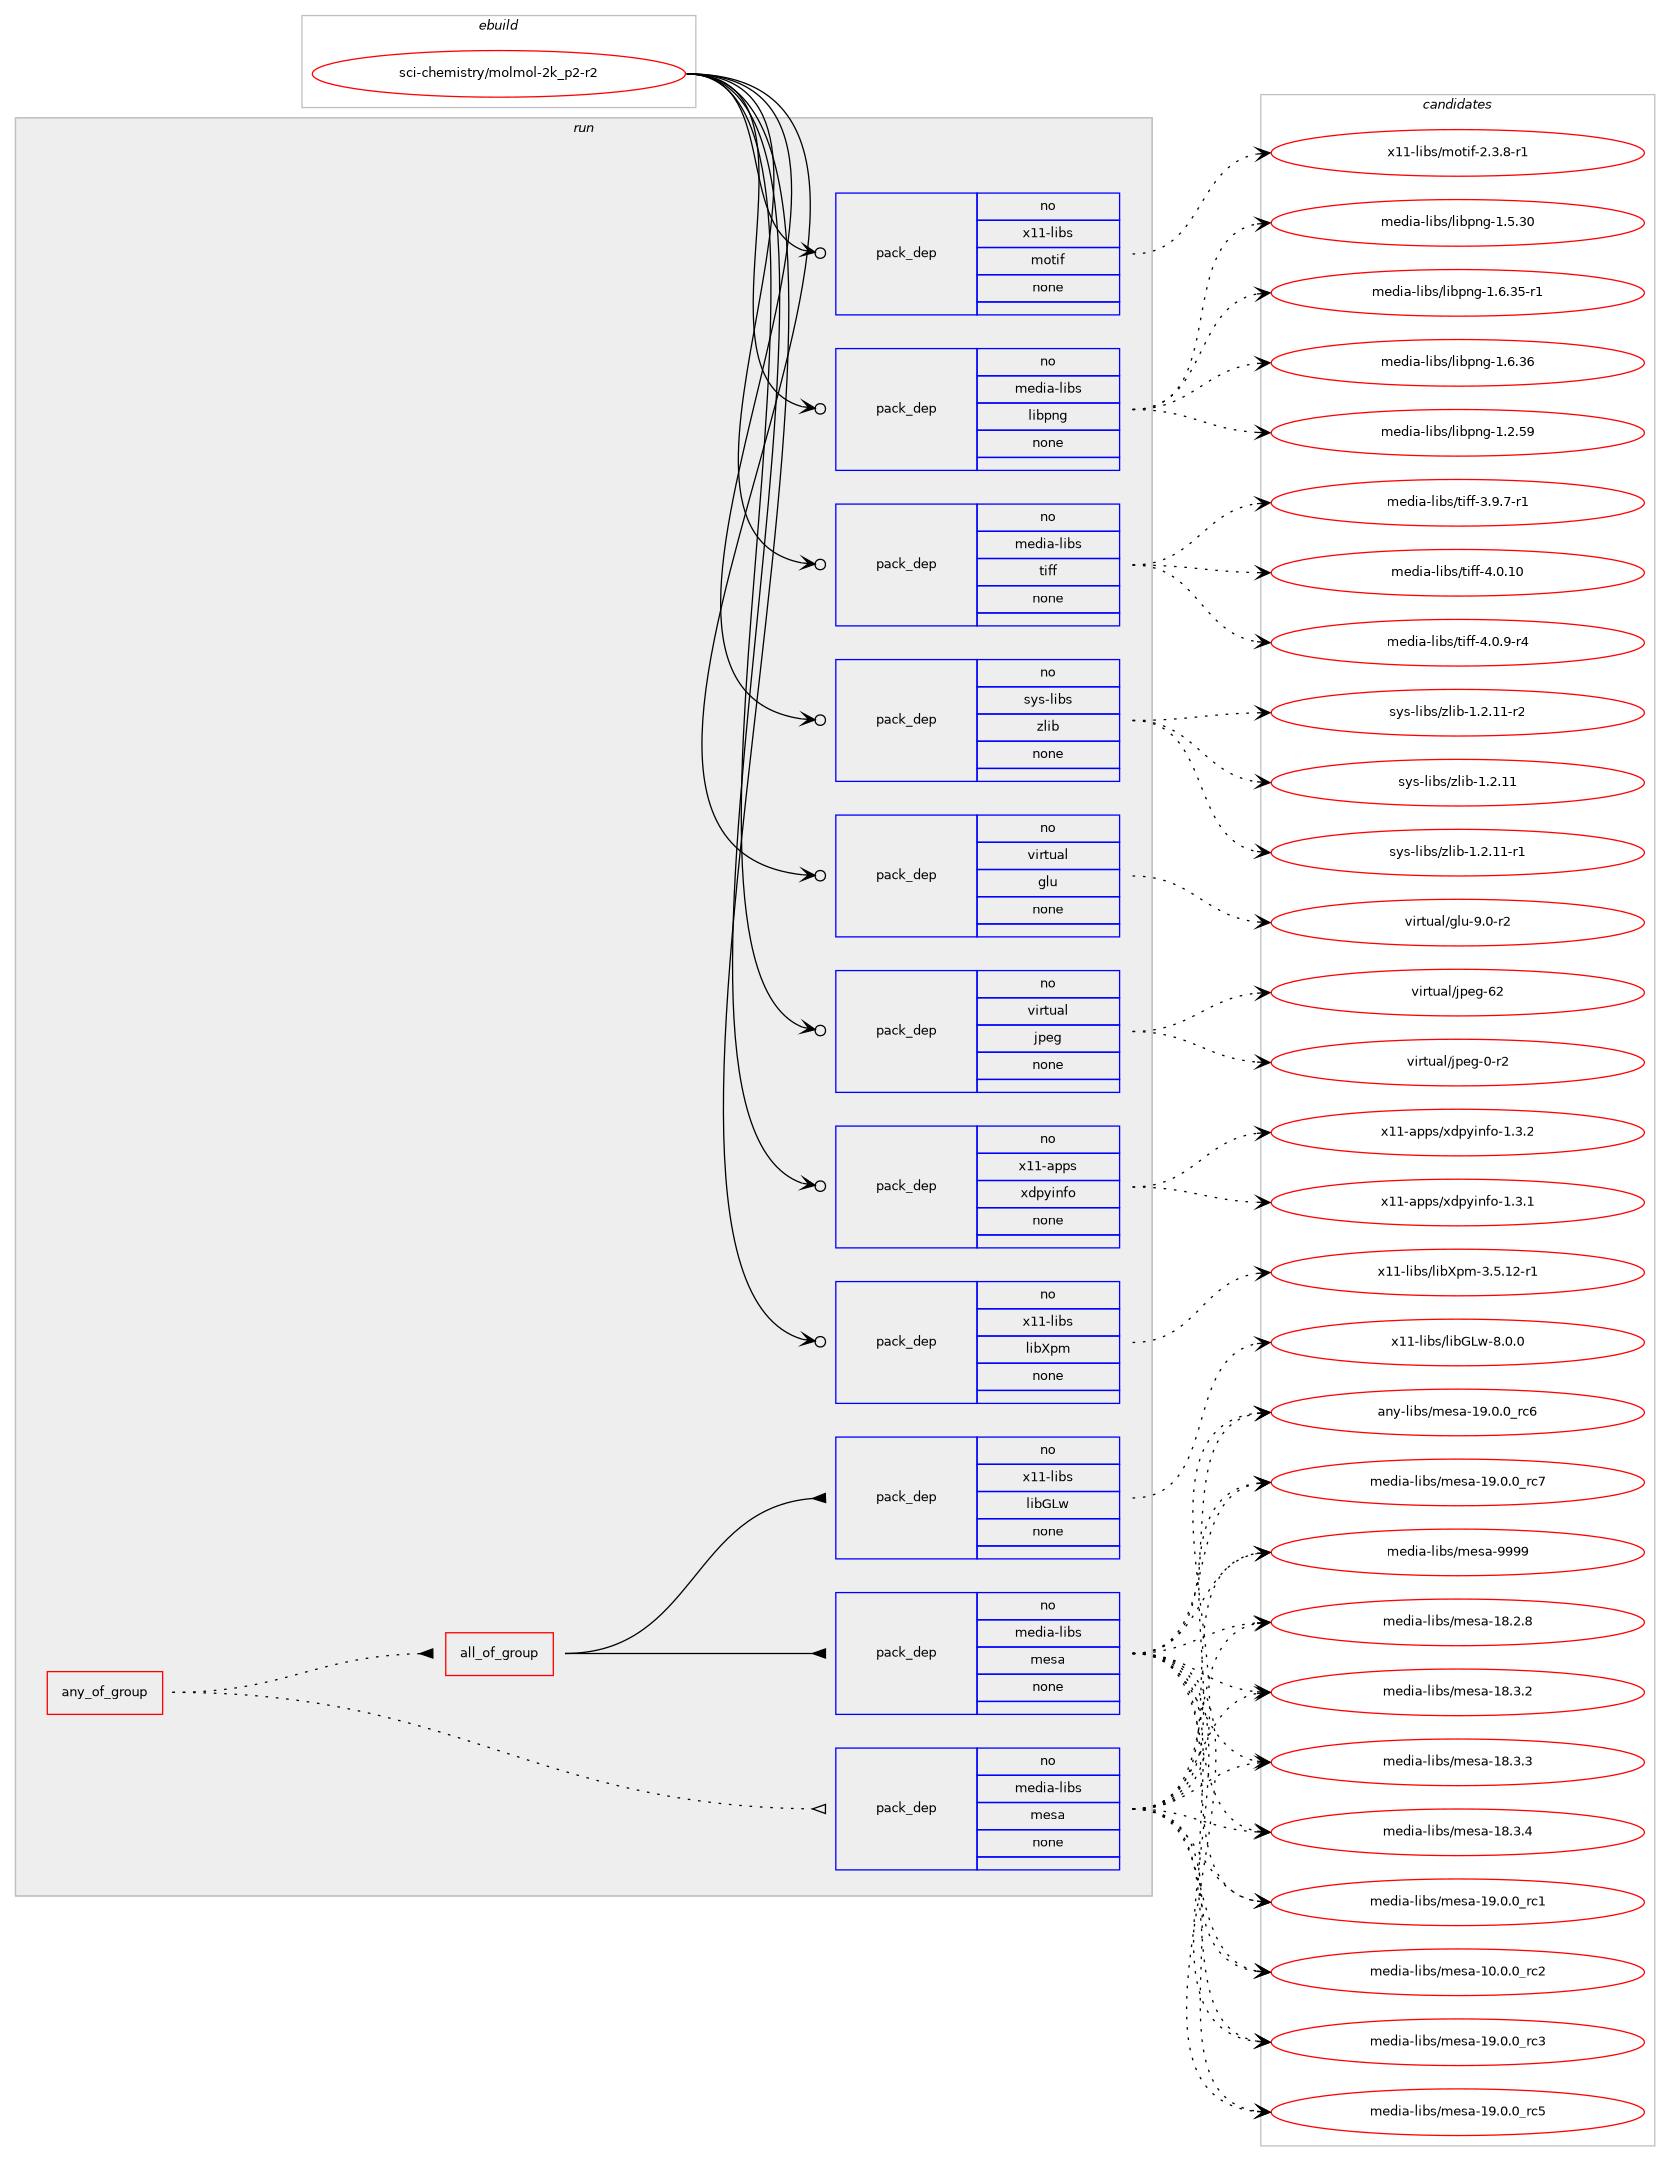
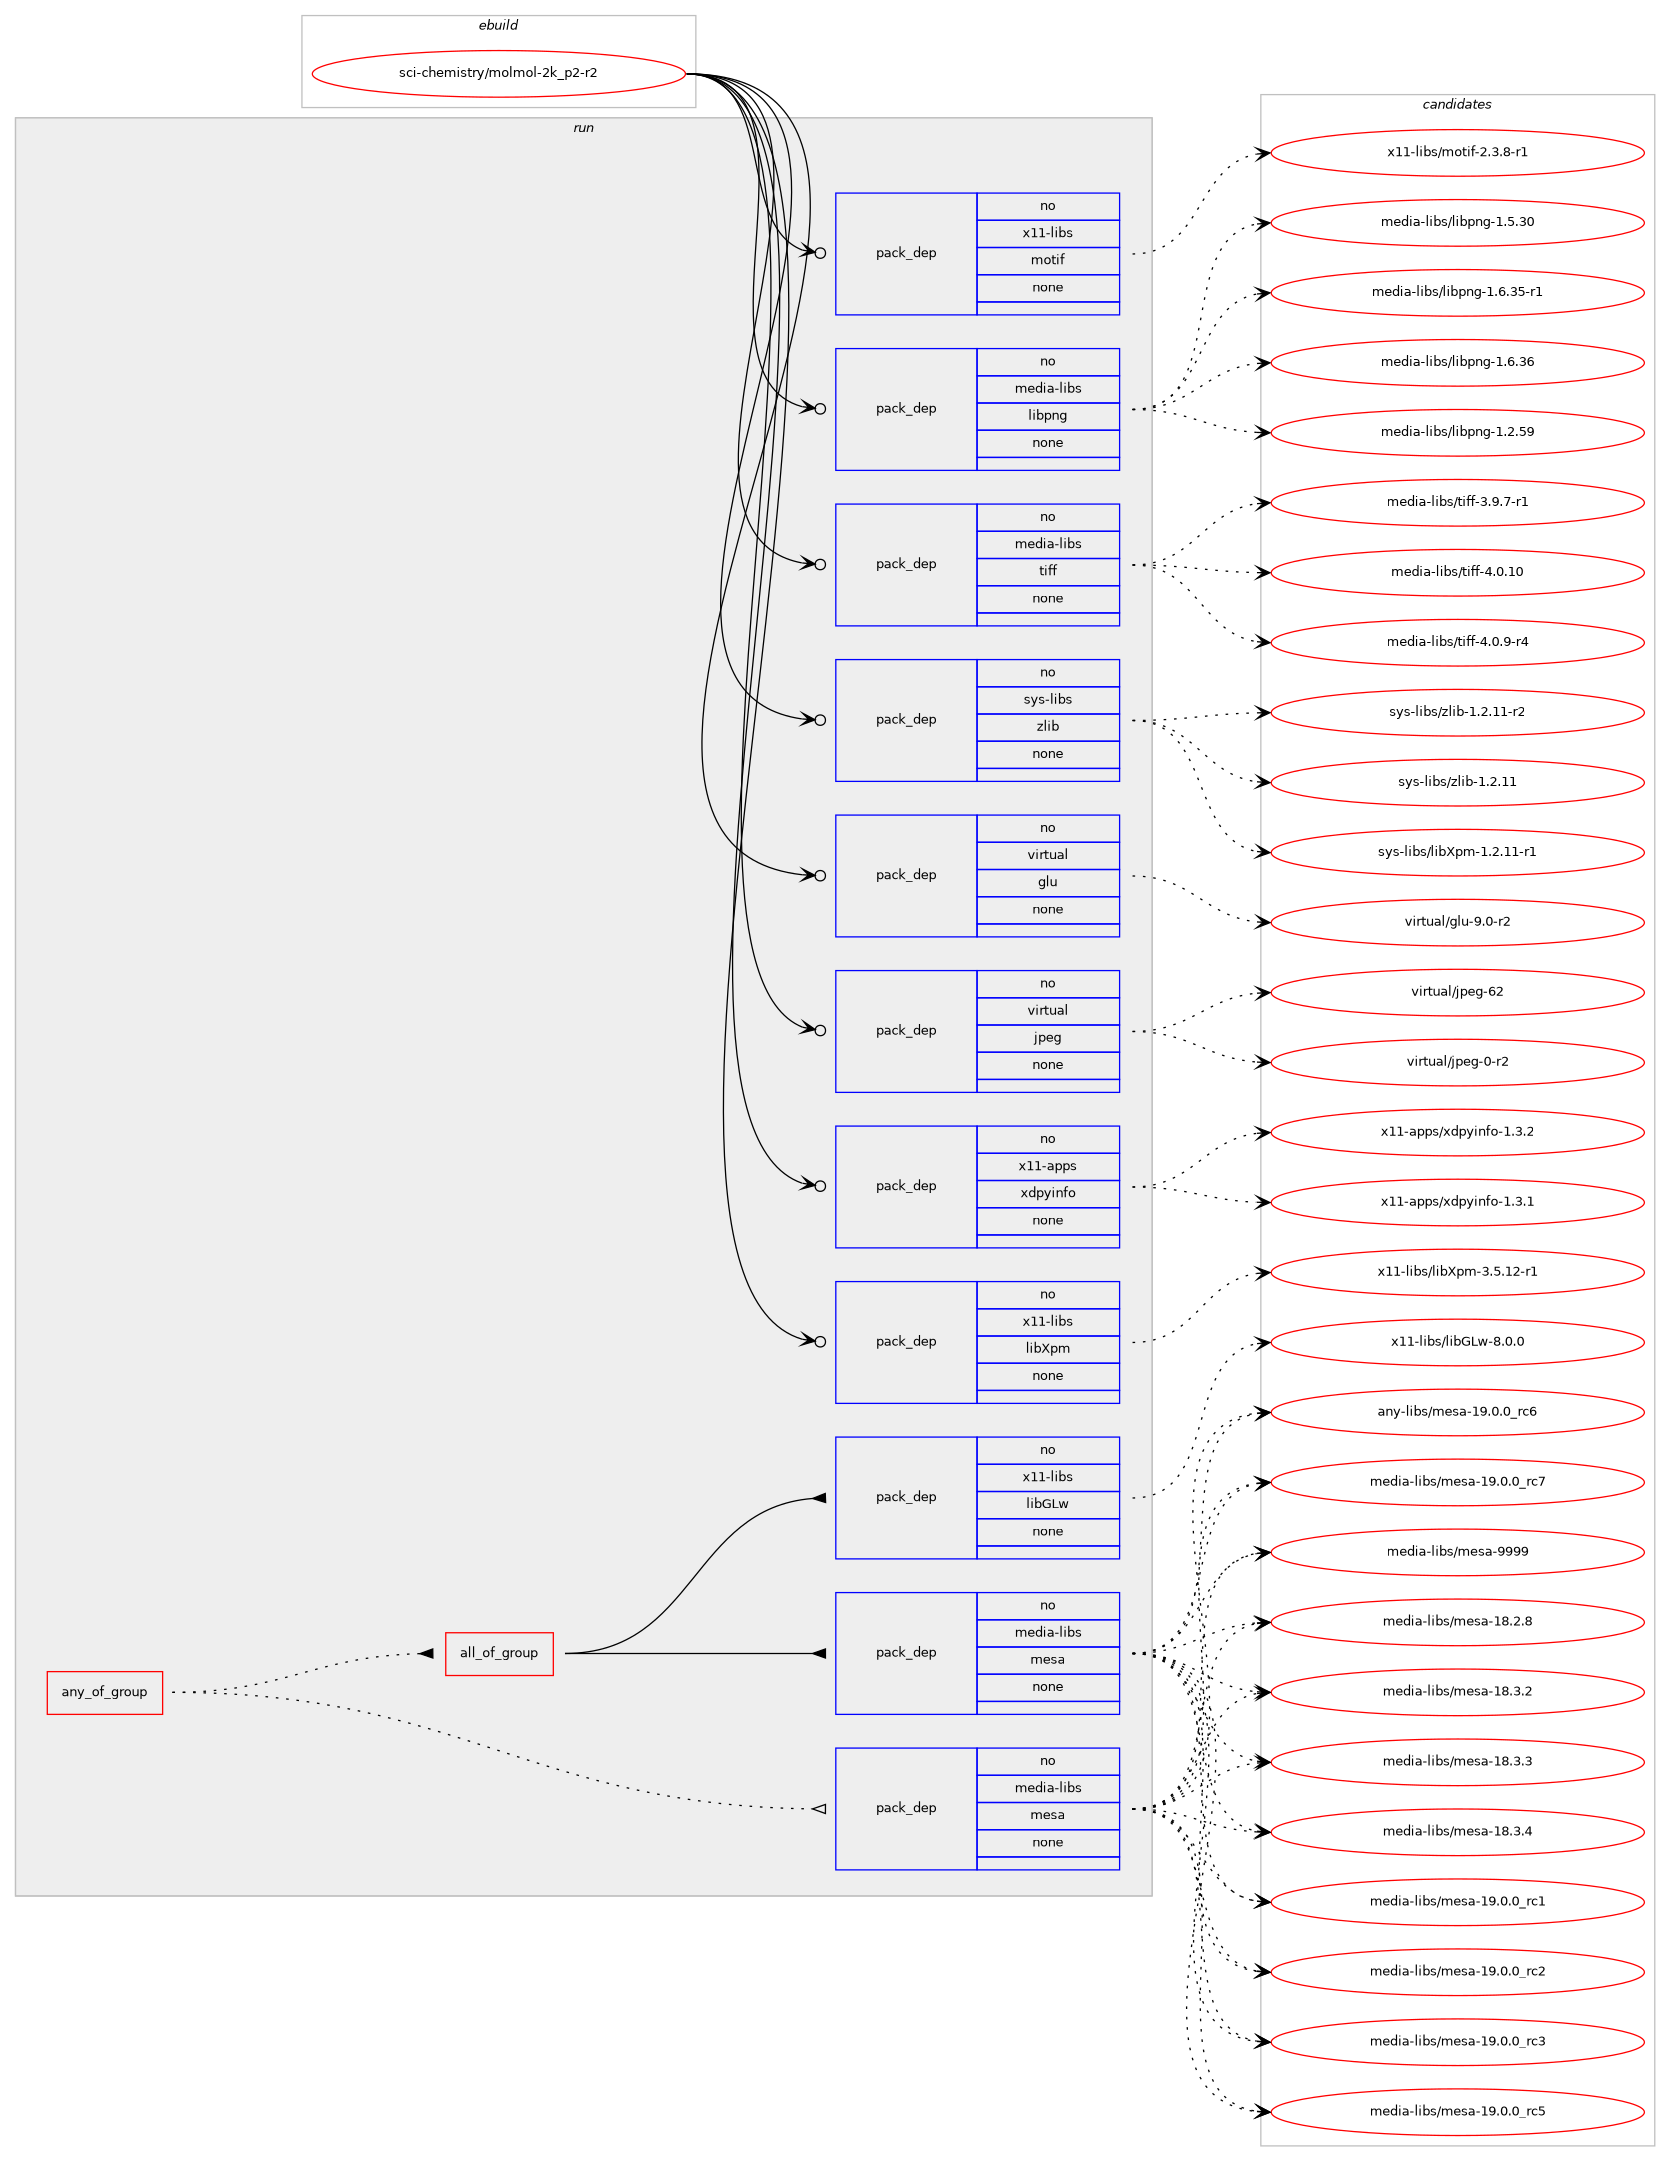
node "sys-libs/zlib-1.2.11-r1": label "sys-libs/zlib-1.2.11-r1" -> "sys-libs/libXpm-1.2.11-r1"
node "media-libs/mesa-10.0.0_rc2": label "media-libs/mesa-10.0.0_rc2" -> "media-libs/mesa-19.0.0_rc2"
